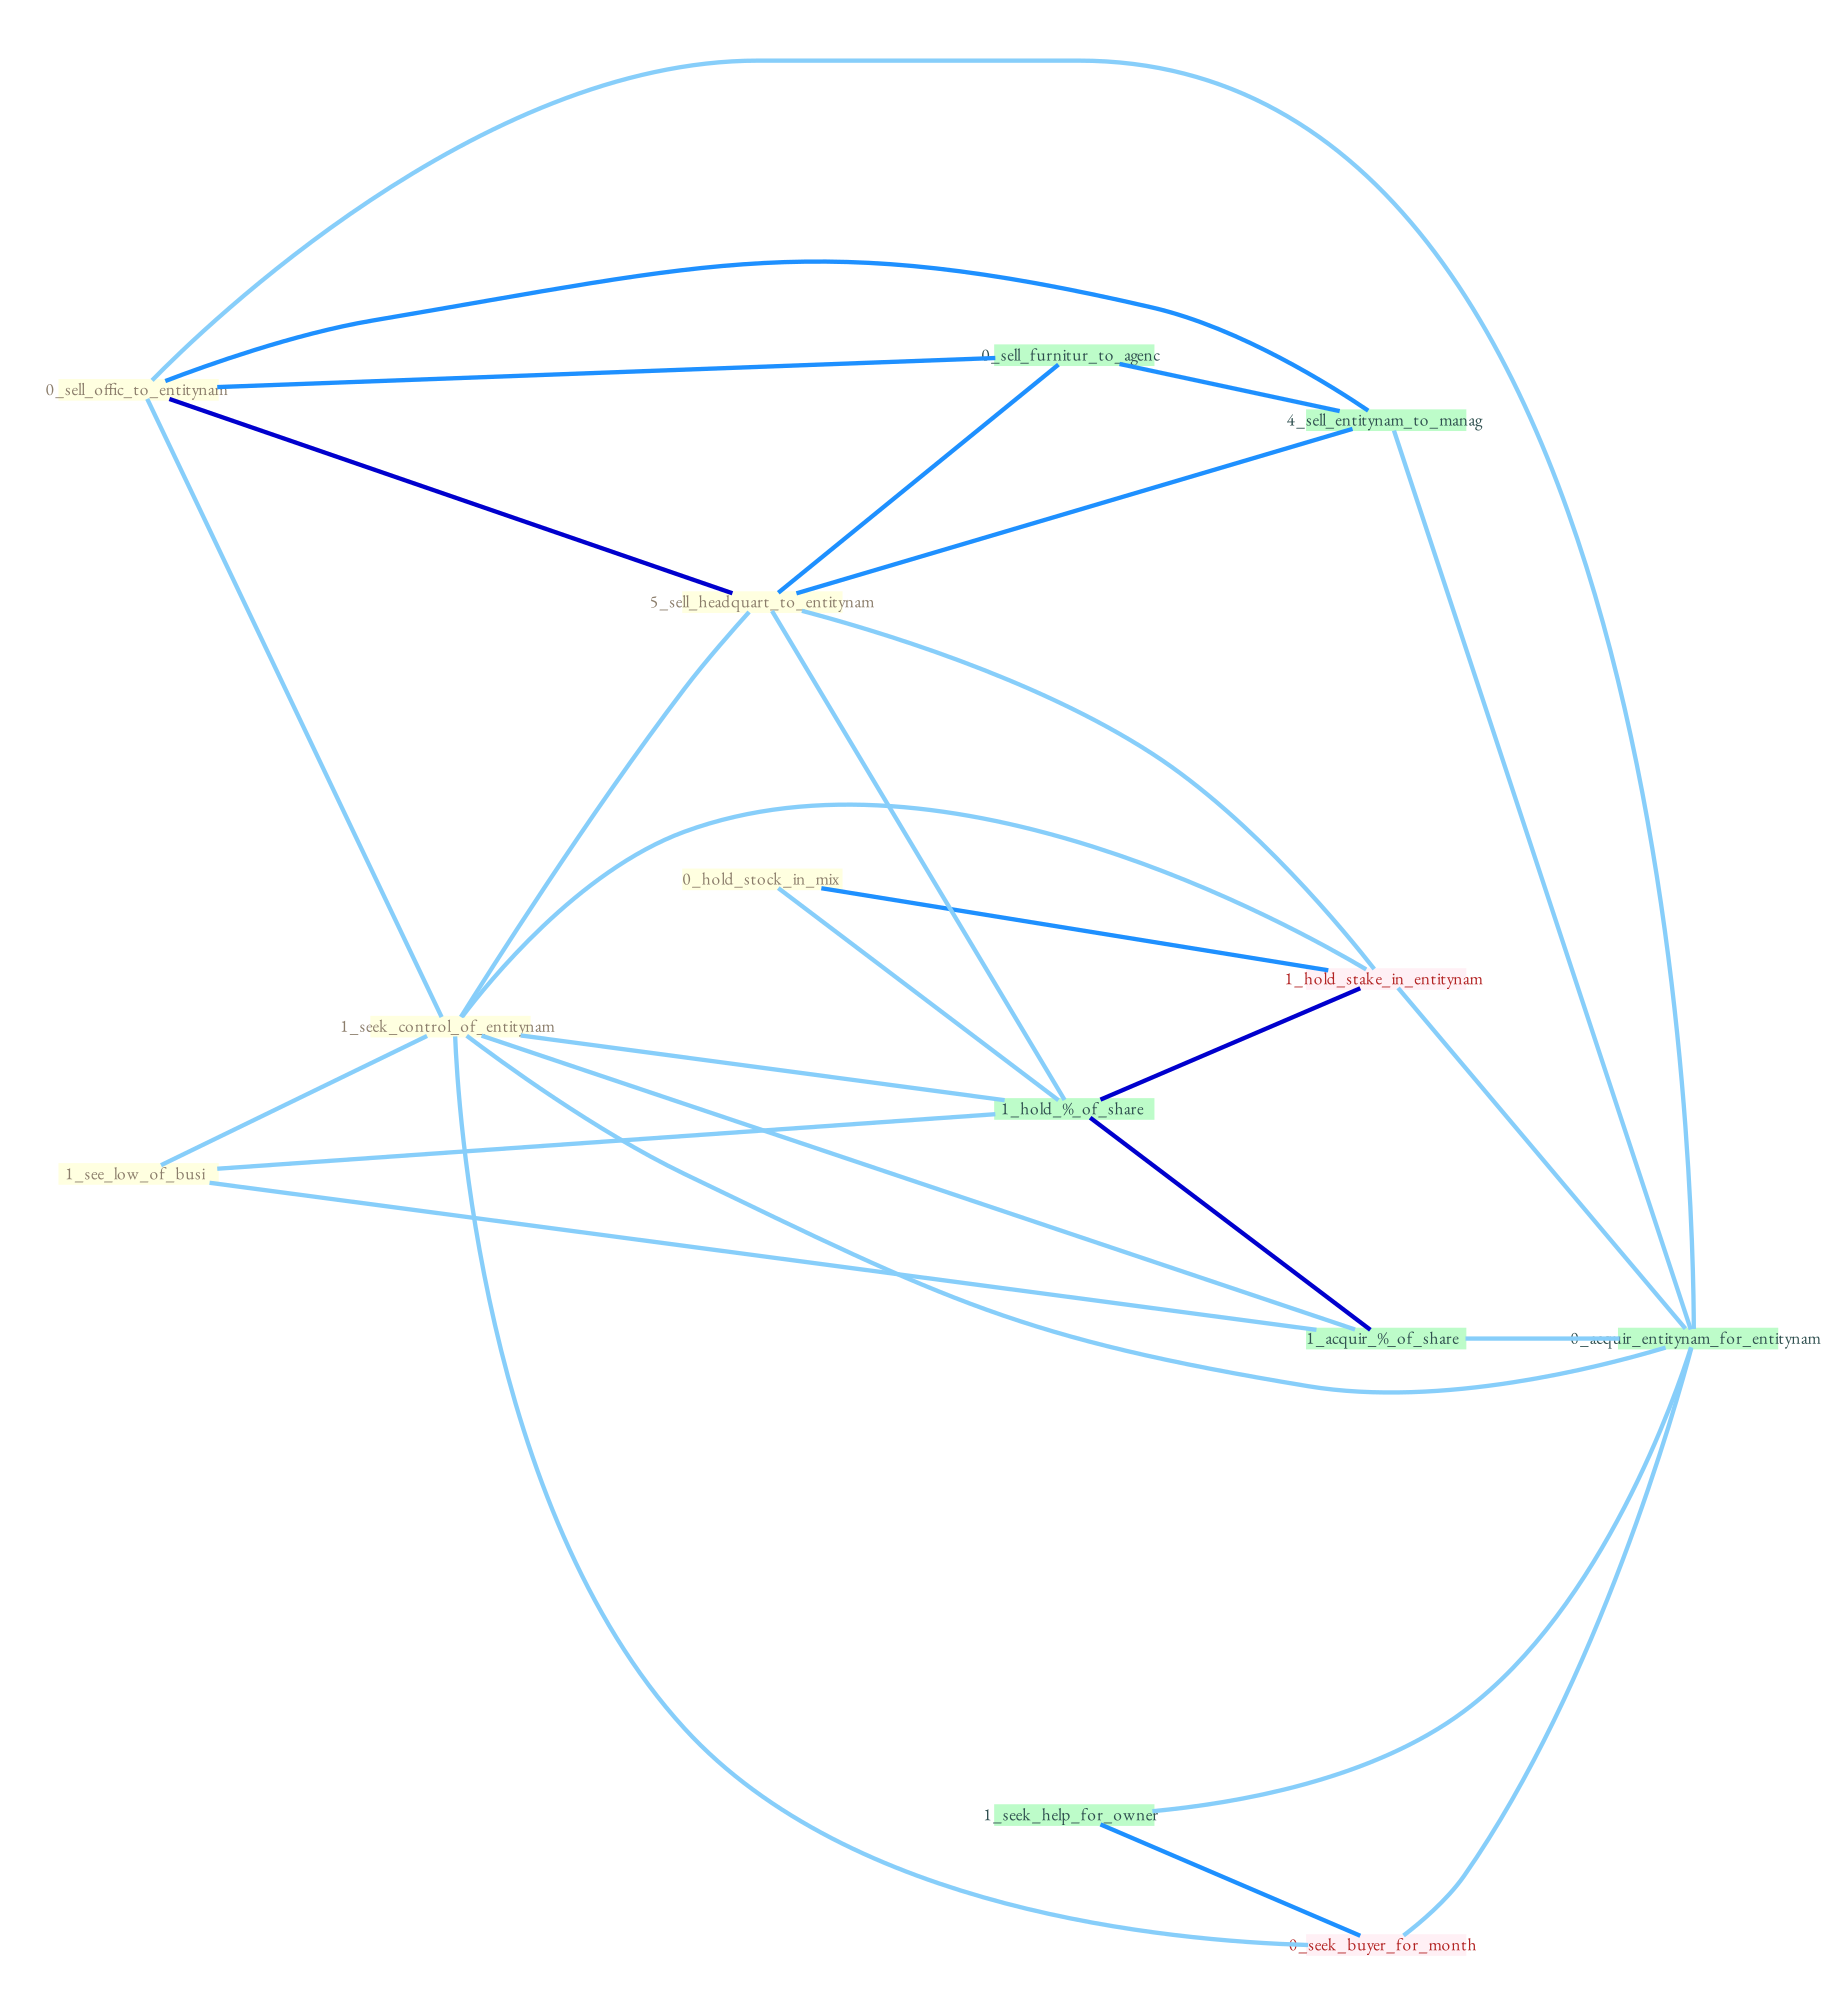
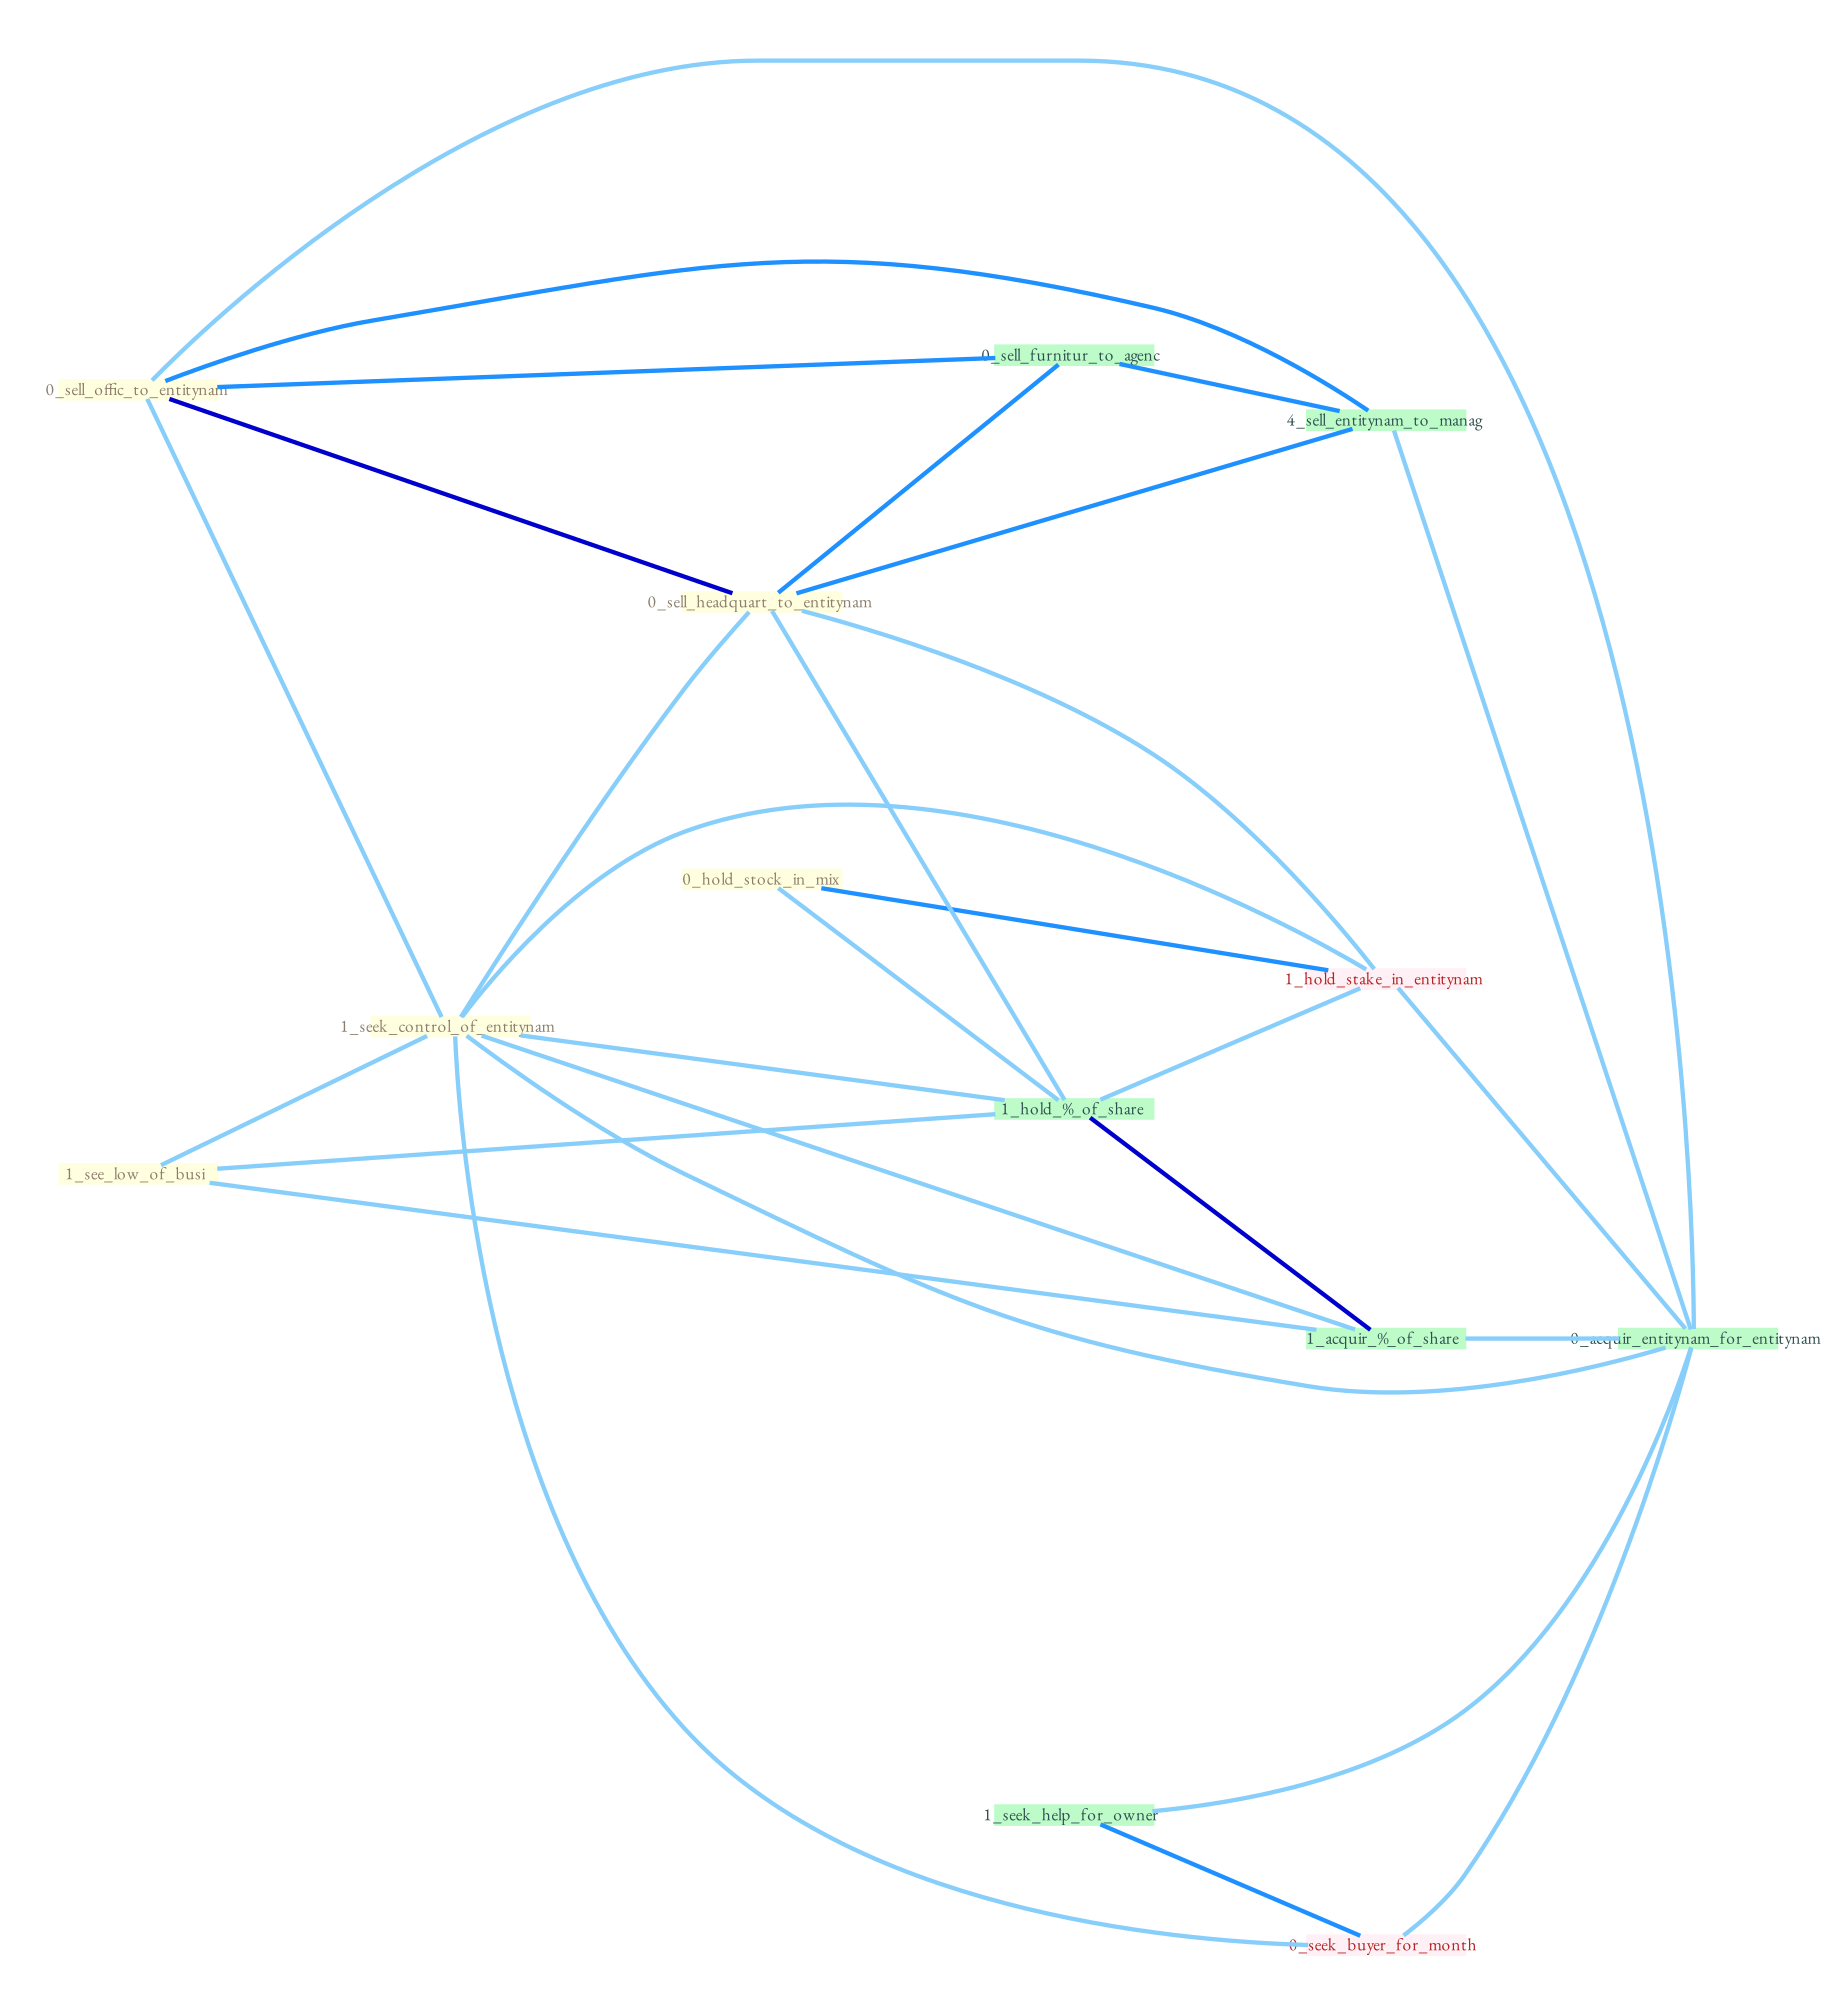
node "5_sell_headquart_to_entitynam": label "5_sell_headquart_to_entitynam" -> "0_sell_headquart_to_entitynam"
edge "1_hold_stake_in_entitynam" -- "1_hold_%_of_share": color #0000cd -> #87cefa
